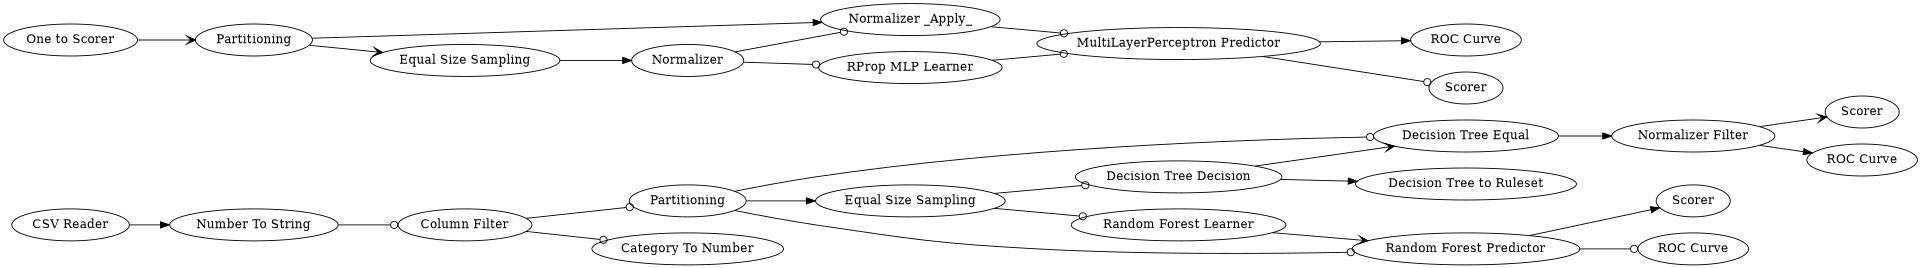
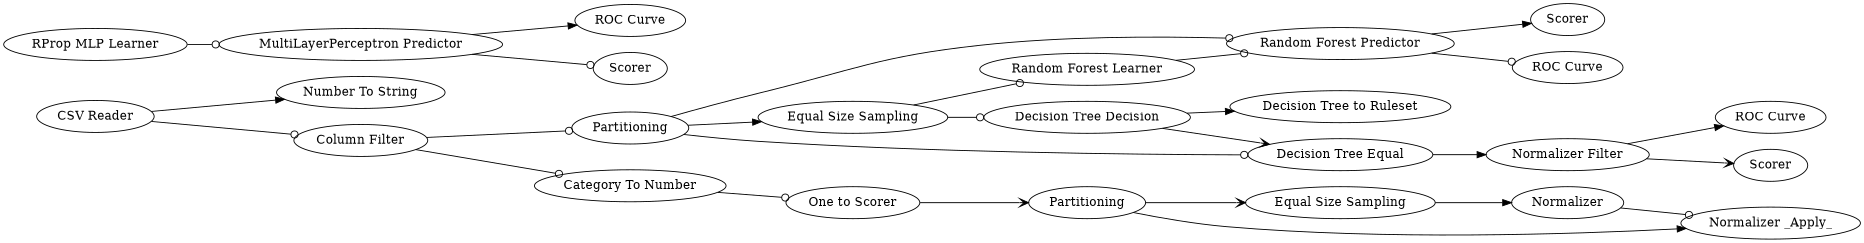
edge "Normalizer _Apply_" -> "MultiLayerPerceptron Predictor": removed
edge "Normalizer" -> "RProp MLP Learner": removed
edge "Category To Number" -> "One to Scorer": added
edge "Number To String" -> "Column Filter": now "CSV Reader" -> "Column Filter"
edge "Random Forest Learner" -> "Random Forest Predictor": arrowhead vee -> odot
